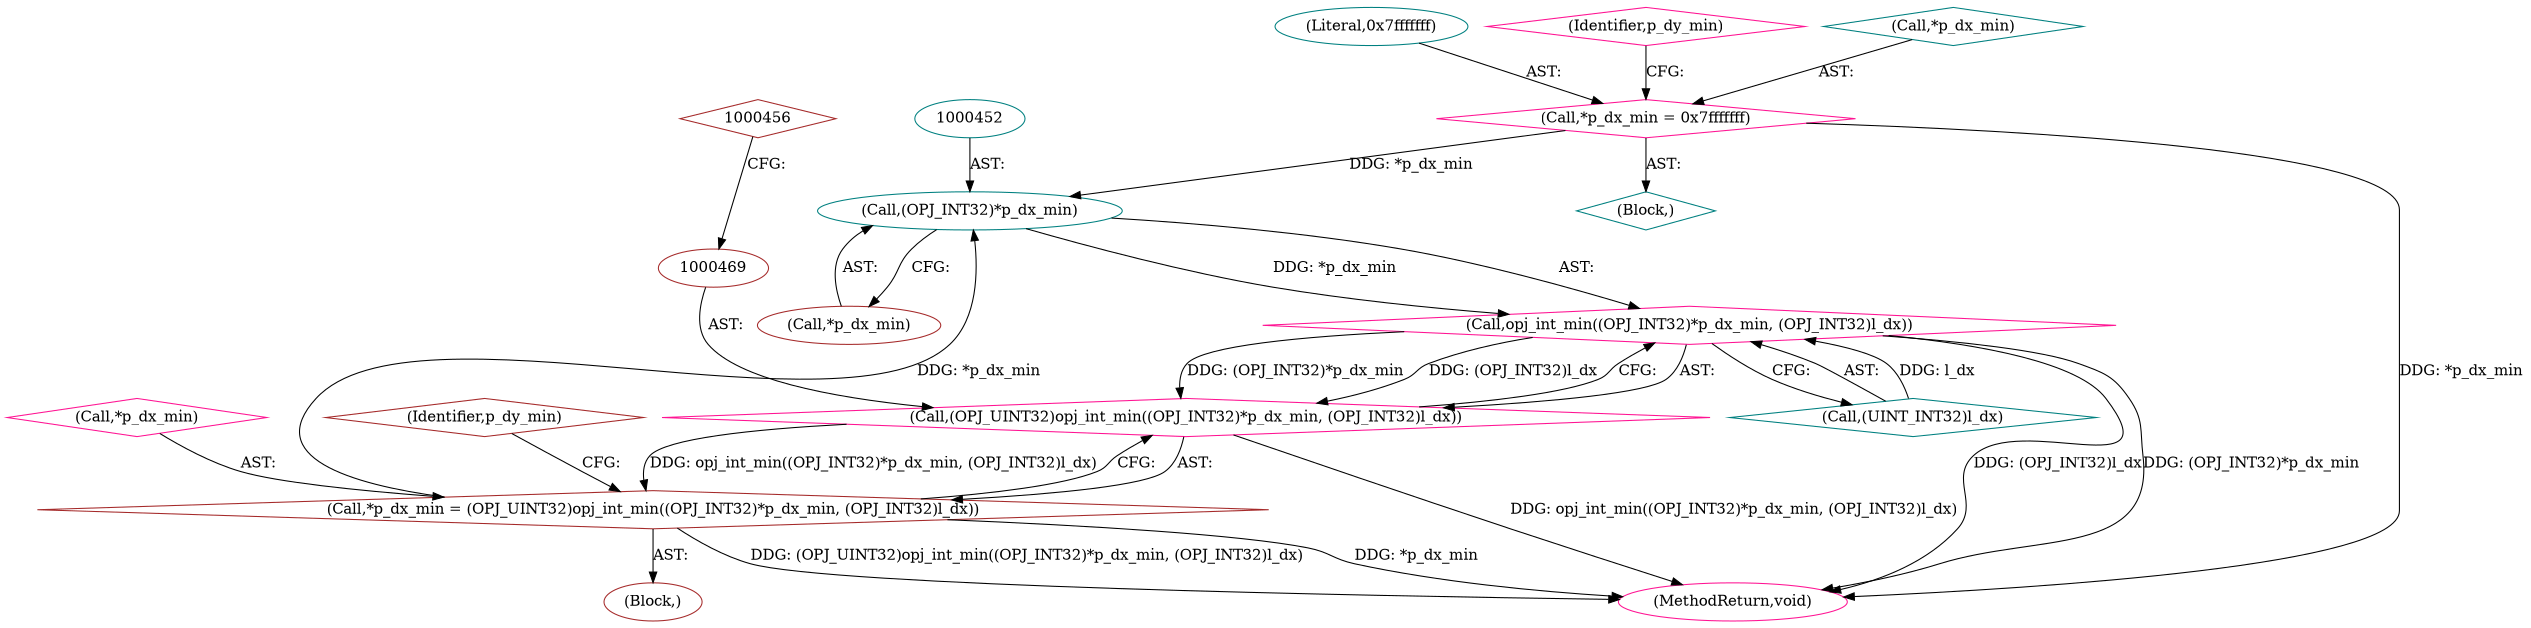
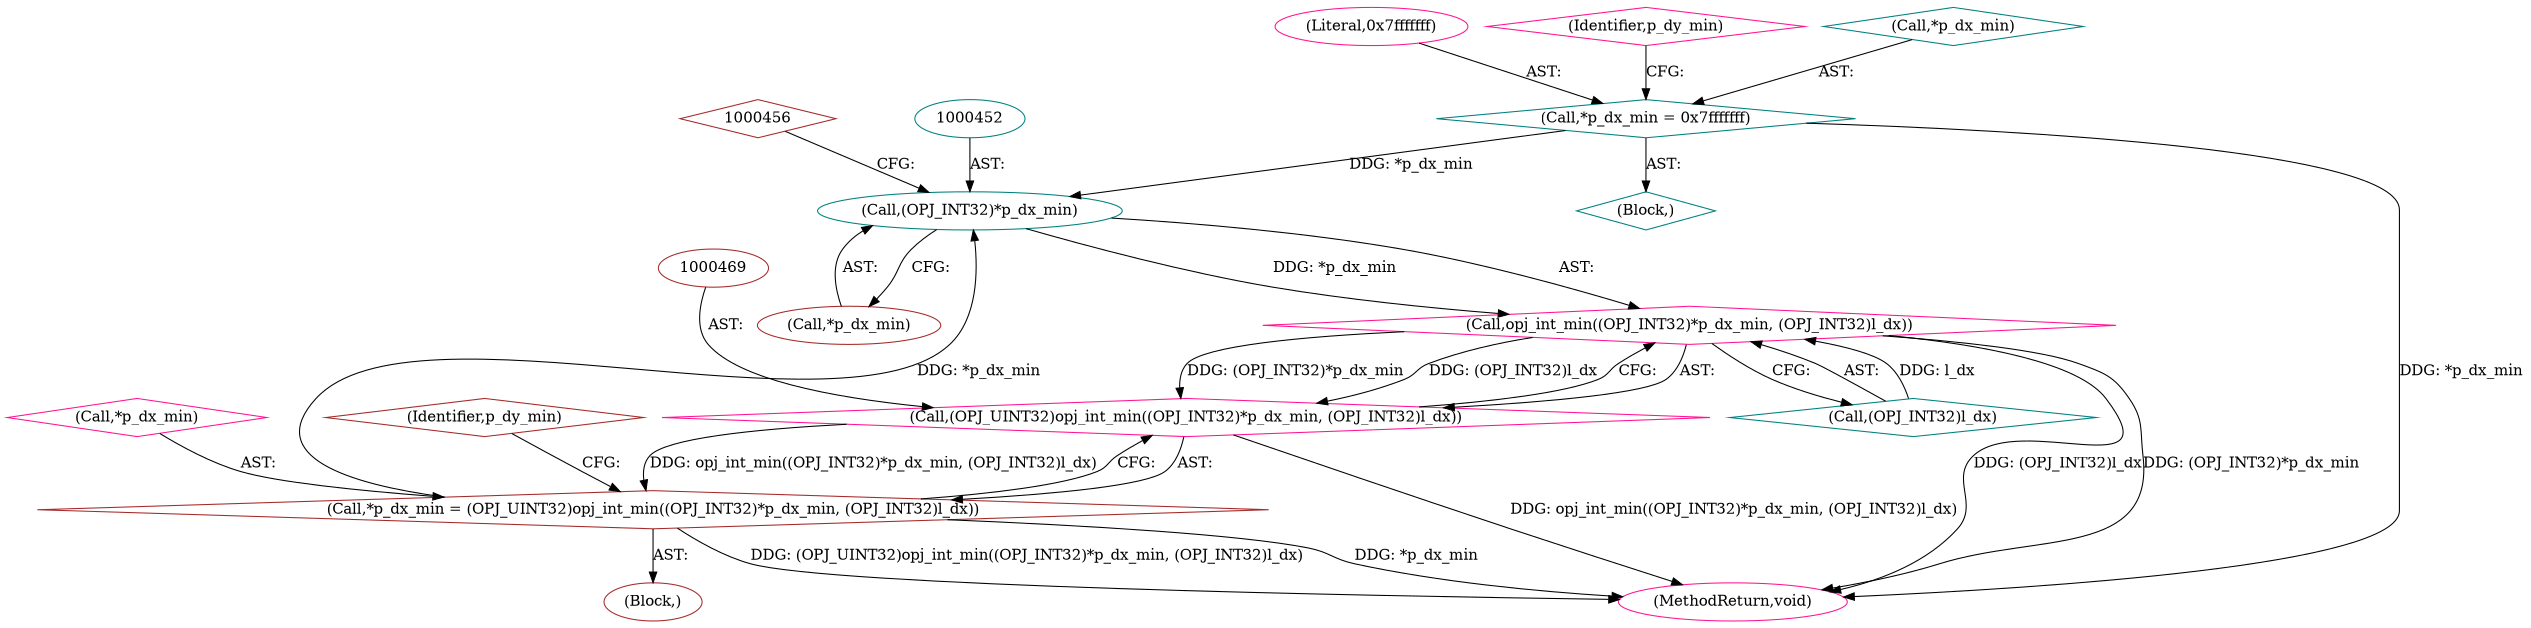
node "(Literal,0x7fffffff)": color teal -> deeppink
node "(Call,*p_dx_min = 0x7fffffff)": color deeppink -> teal
edge "1000456" -> "1000469": now "1000456" -> "(Call,(OPJ_INT32)*p_dx_min)"
node "(Call,(UINT_INT32)l_dx)": label "(Call,(UINT_INT32)l_dx)" -> "(Call,(OPJ_INT32)l_dx)"
